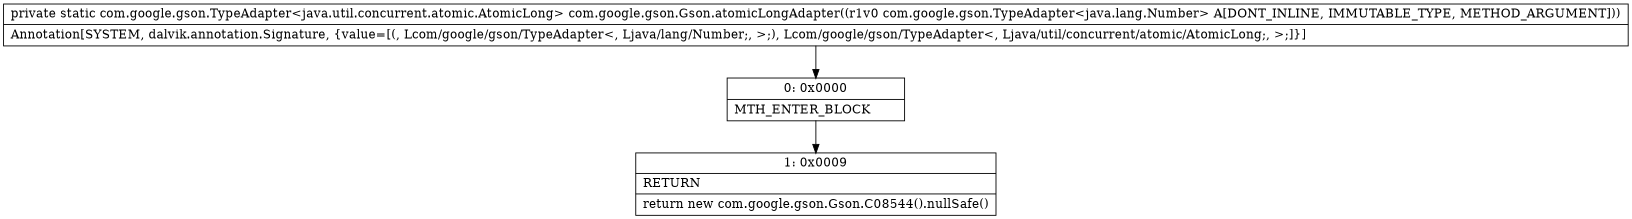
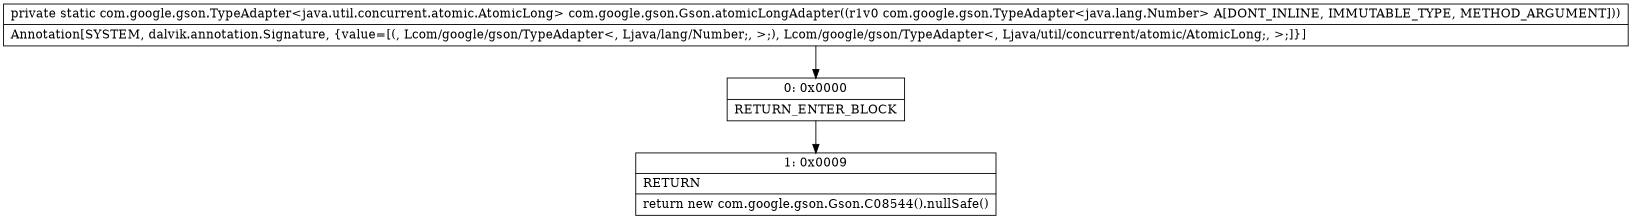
node "0: 0x0000": text "MTH_ENTER_BLOCK" -> "RETURN_ENTER_BLOCK"
